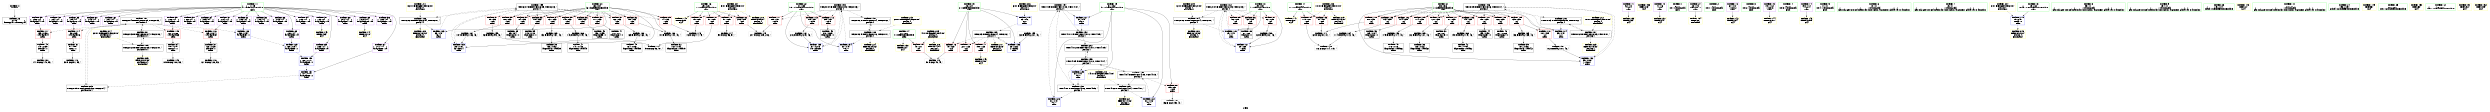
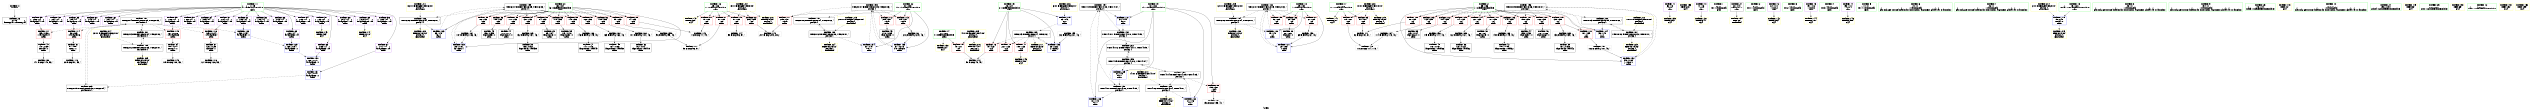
edge "NodeID: 20" -> "NodeID: 160": now "NodeID: 20" -> "NodeID: 91"
